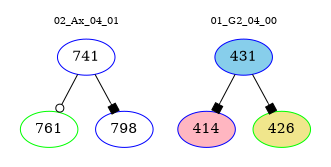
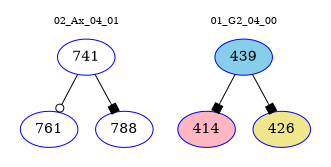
node "431": label "431" -> "439"
node "761": color green -> blue
node "798": label "798" -> "788"
node "426": color green -> blue
